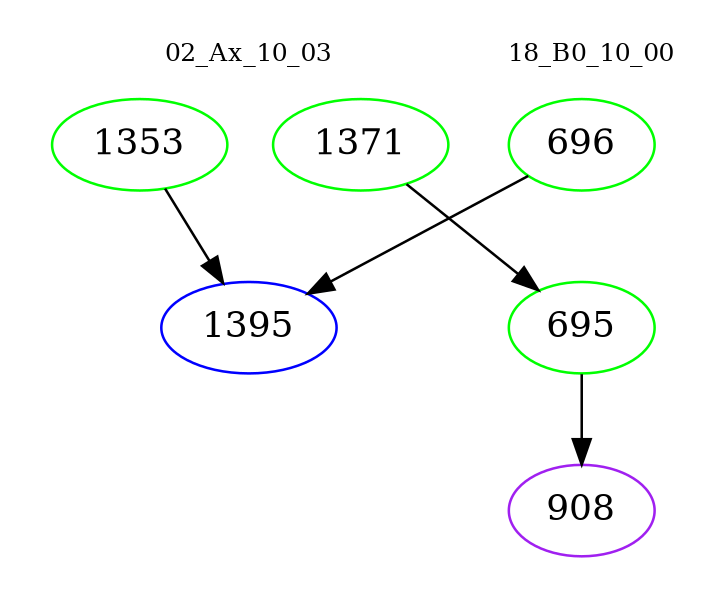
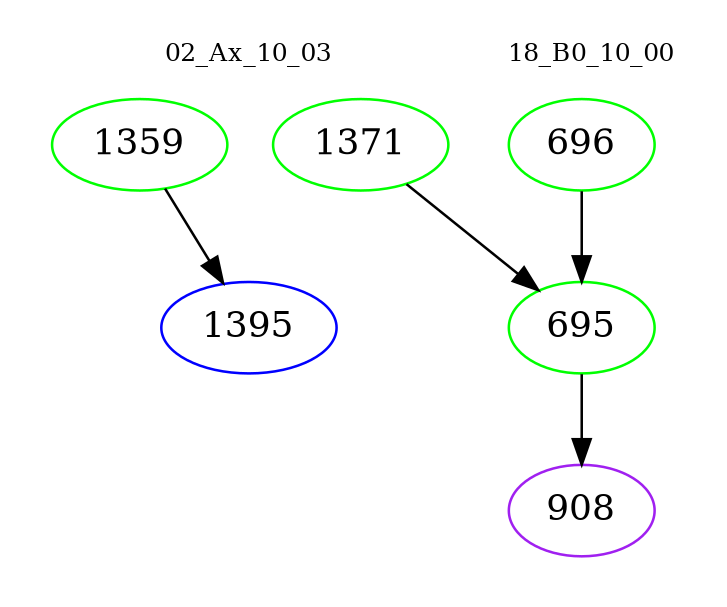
node "1353": label "1353" -> "1359"
edge "696" -> "1395": now "696" -> "695"
